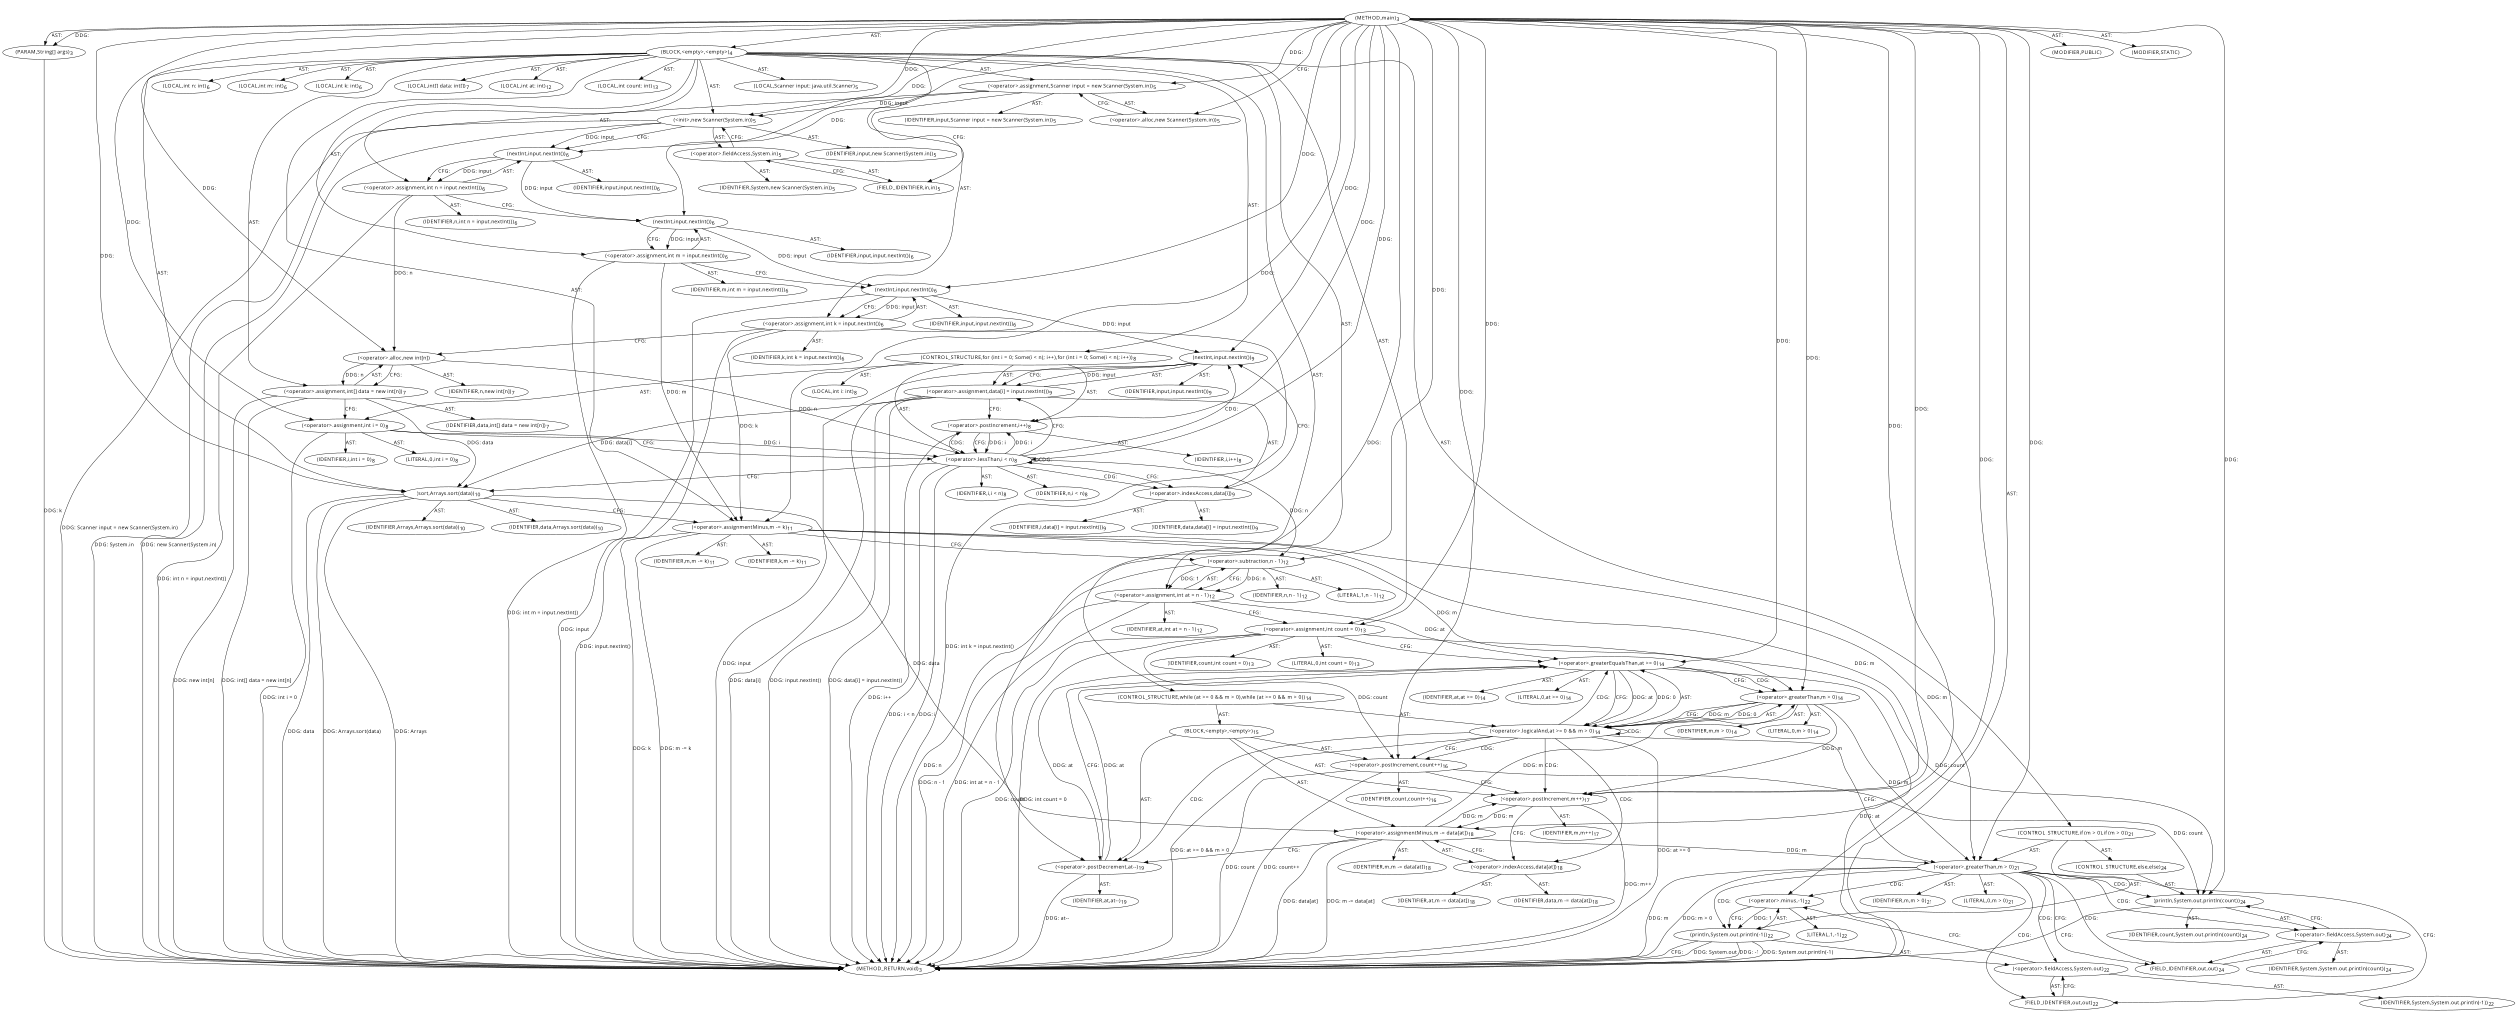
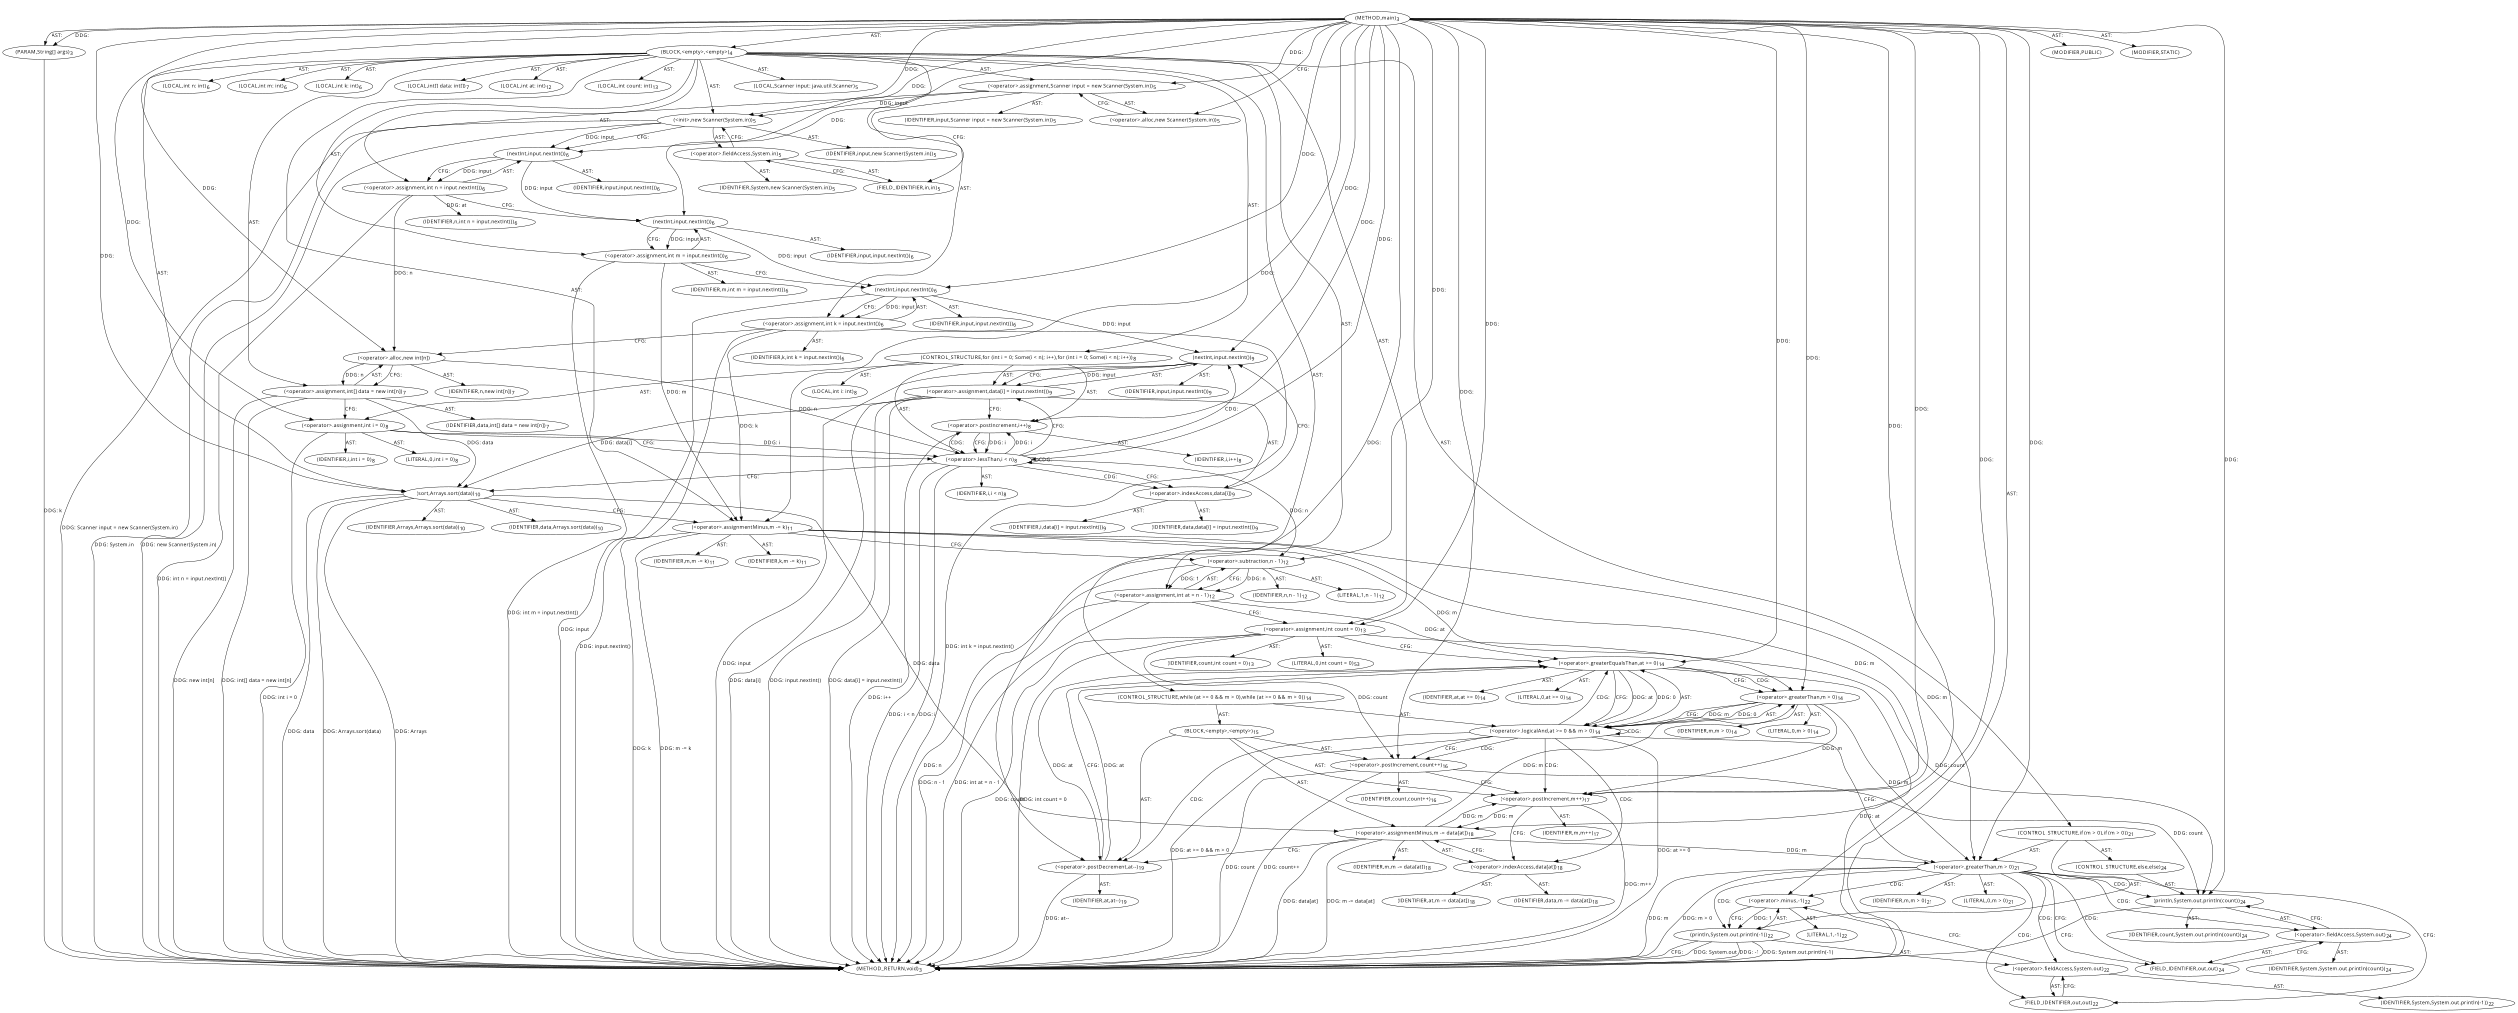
edge "(<operator>.assignment,int n = input.nextInt())" -> "(IDENTIFIER,n,int n = input.nextInt())": label "AST: " -> "DDG: at"
node "(IDENTIFIER,n,i < n)": removed
node "(IDENTIFIER,at,int at = n - 1)": removed
node "(LITERAL,0,int count = 0)": text "13" -> "53"
